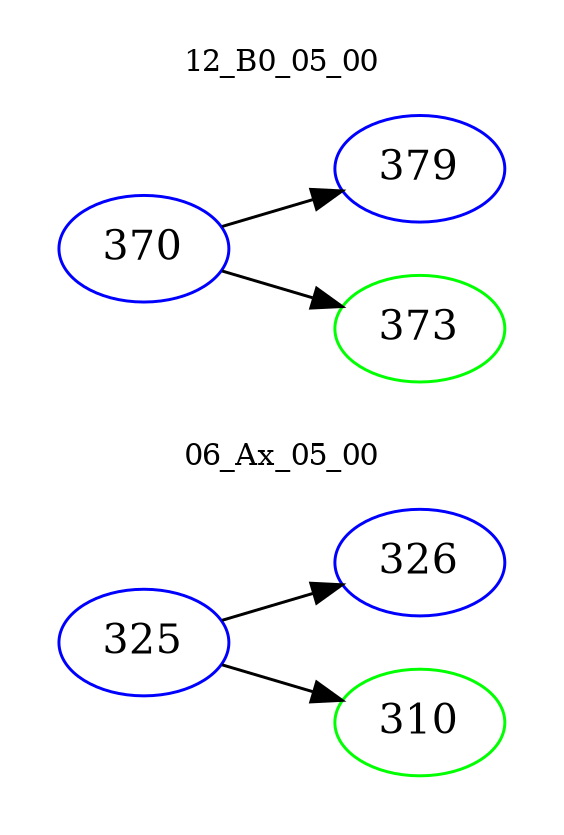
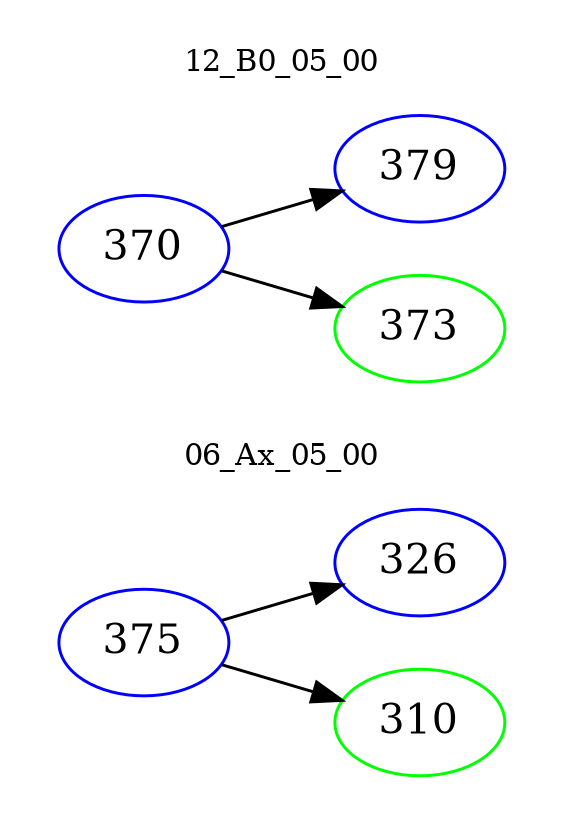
node "325": label "325" -> "375"
